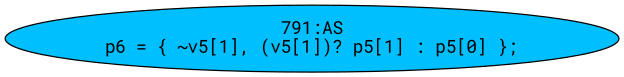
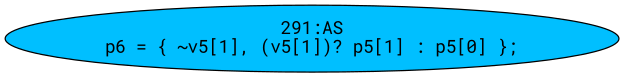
node "791:AS p6 = { ~v5[1], (v5[1])? p5[1] : p5[0] };": label "791:AS p6 = { ~v5[1], (v5[1])? p5[1] : p5[0] };" -> "291:AS p6 = { ~v5[1], (v5[1])? p5[1] : p5[0] };"
